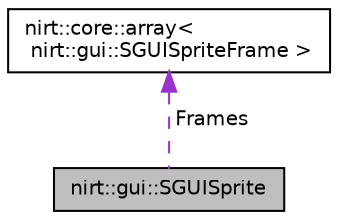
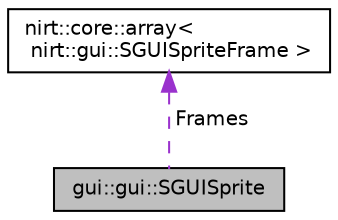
node "nirt::gui::SGUISprite": label "nirt::gui::SGUISprite" -> "gui::gui::SGUISprite"
